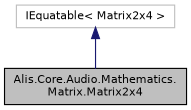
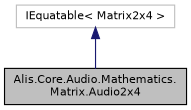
node "Alis.Core.Audio.Mathematics. Matrix.Matrix2x4": label "Alis.Core.Audio.Mathematics. Matrix.Matrix2x4" -> "Alis.Core.Audio.Mathematics. Matrix.Audio2x4"
